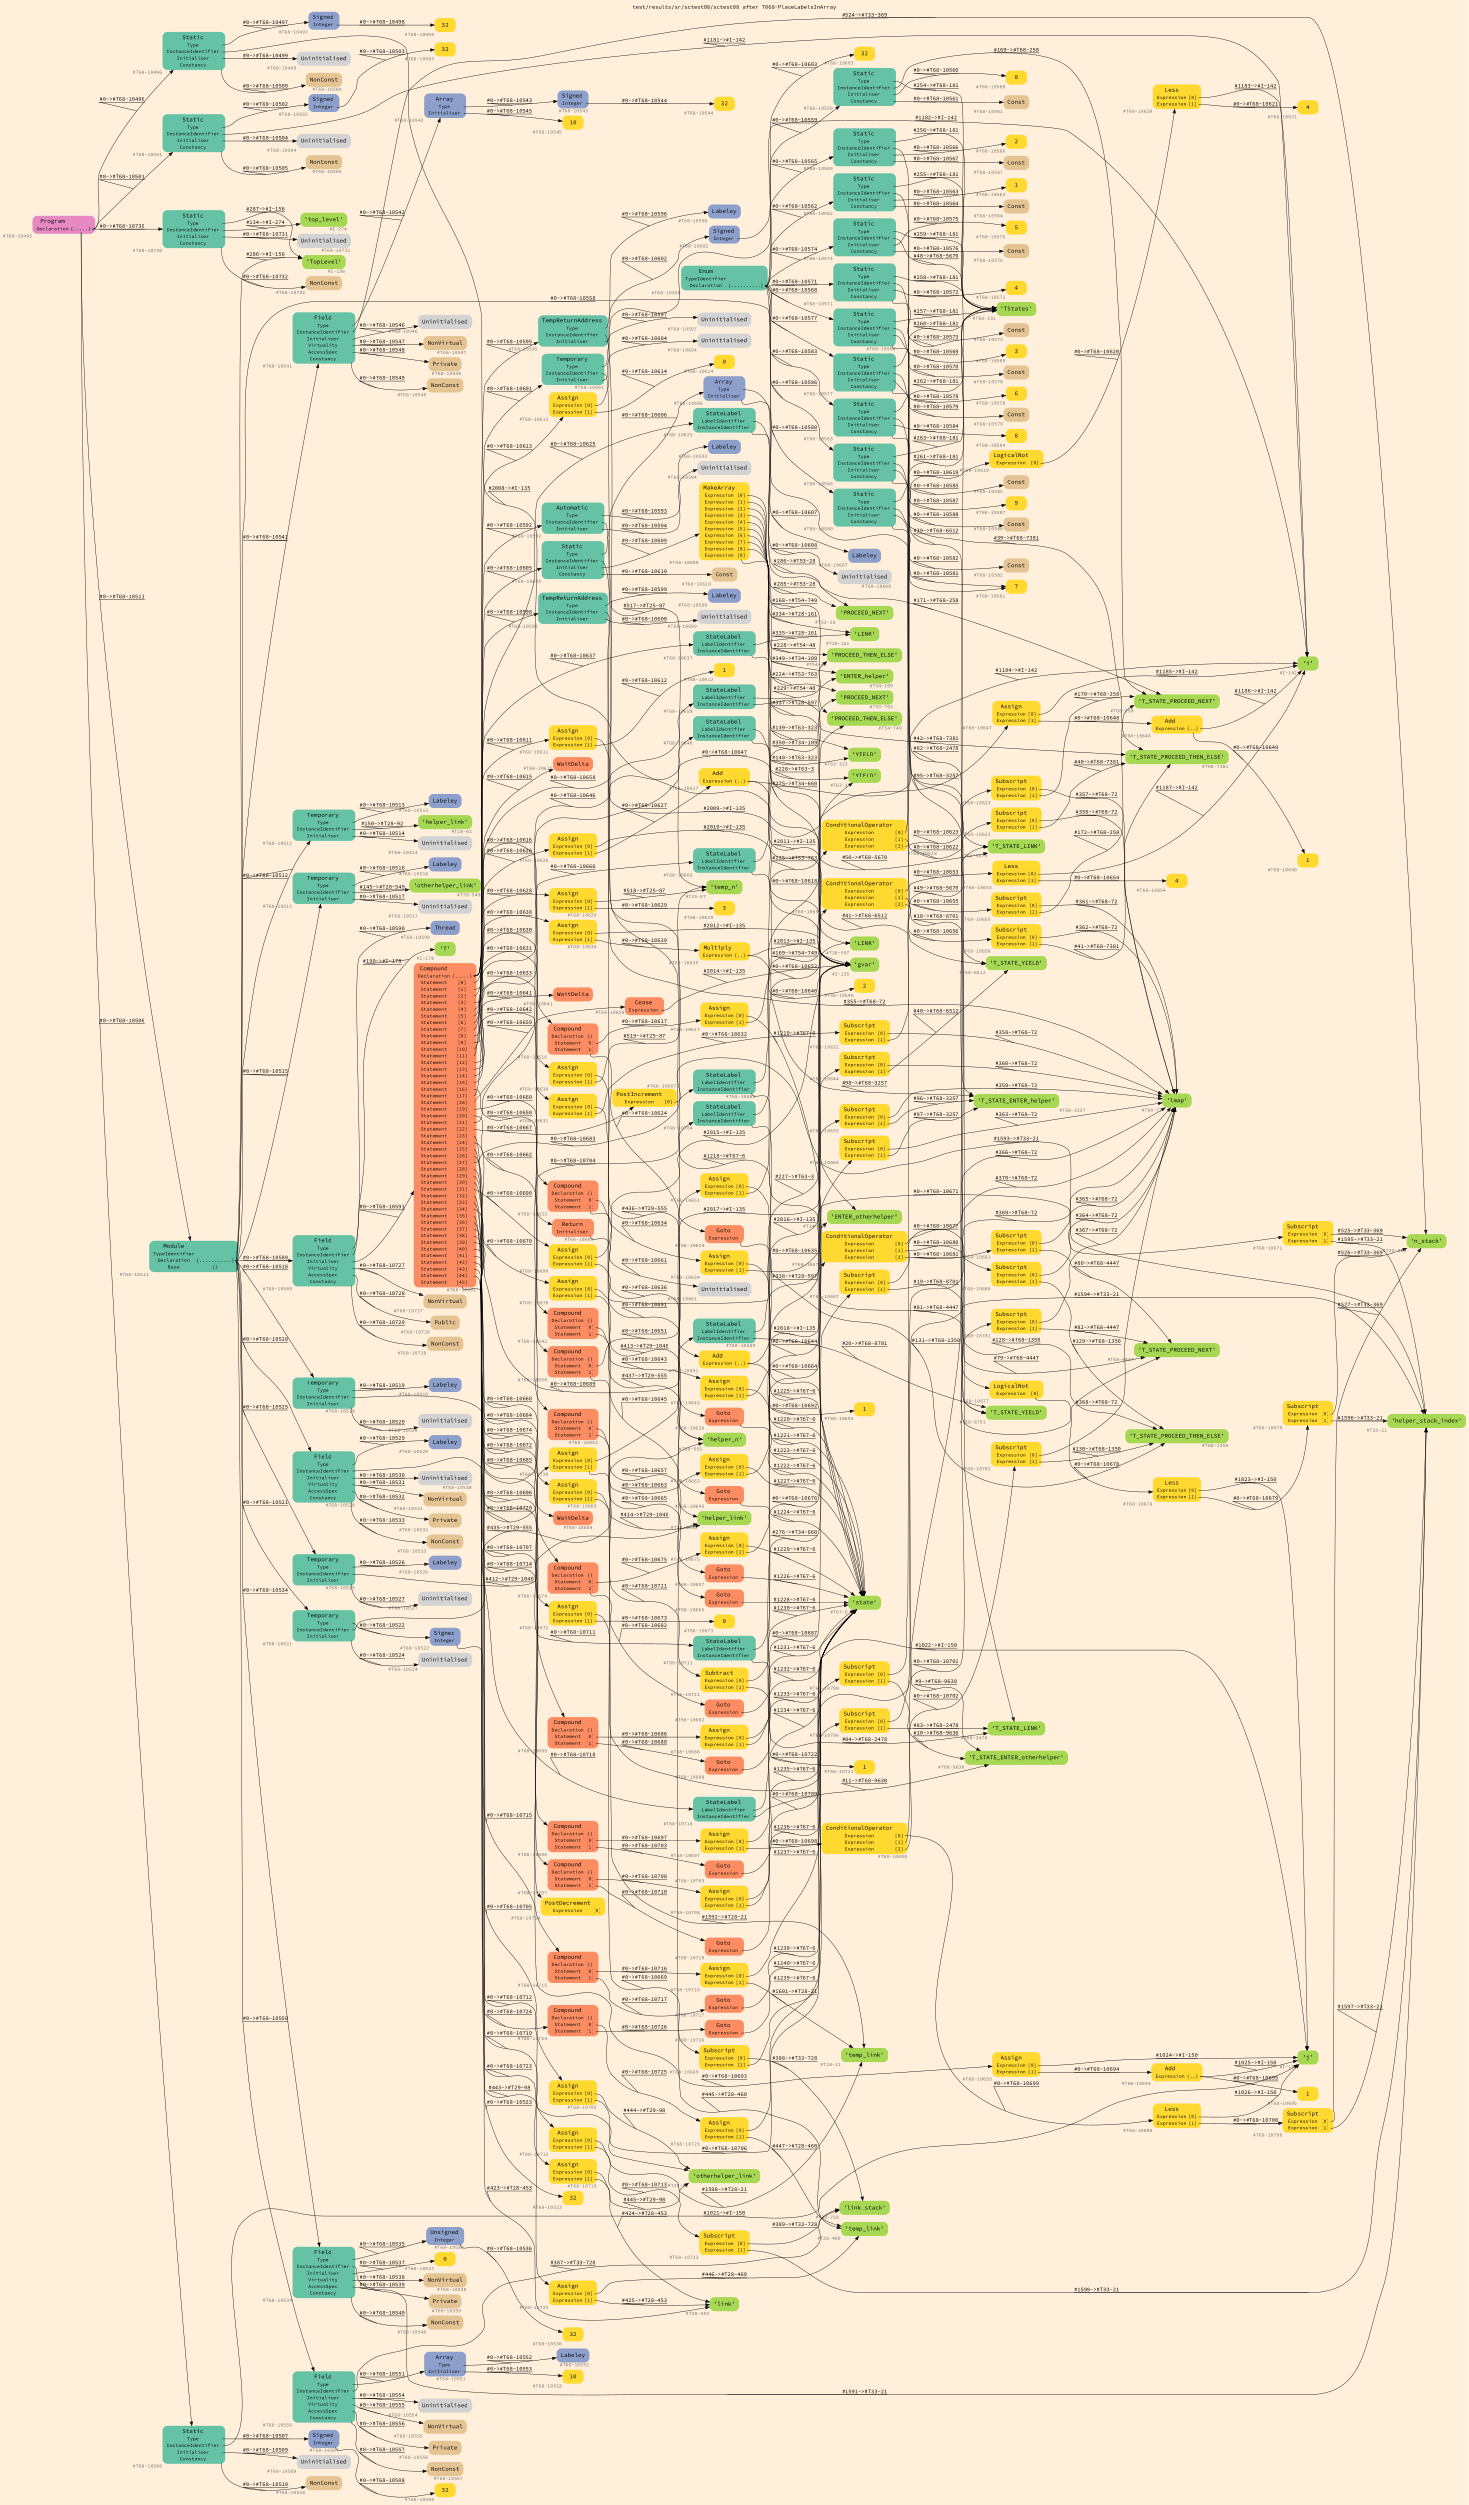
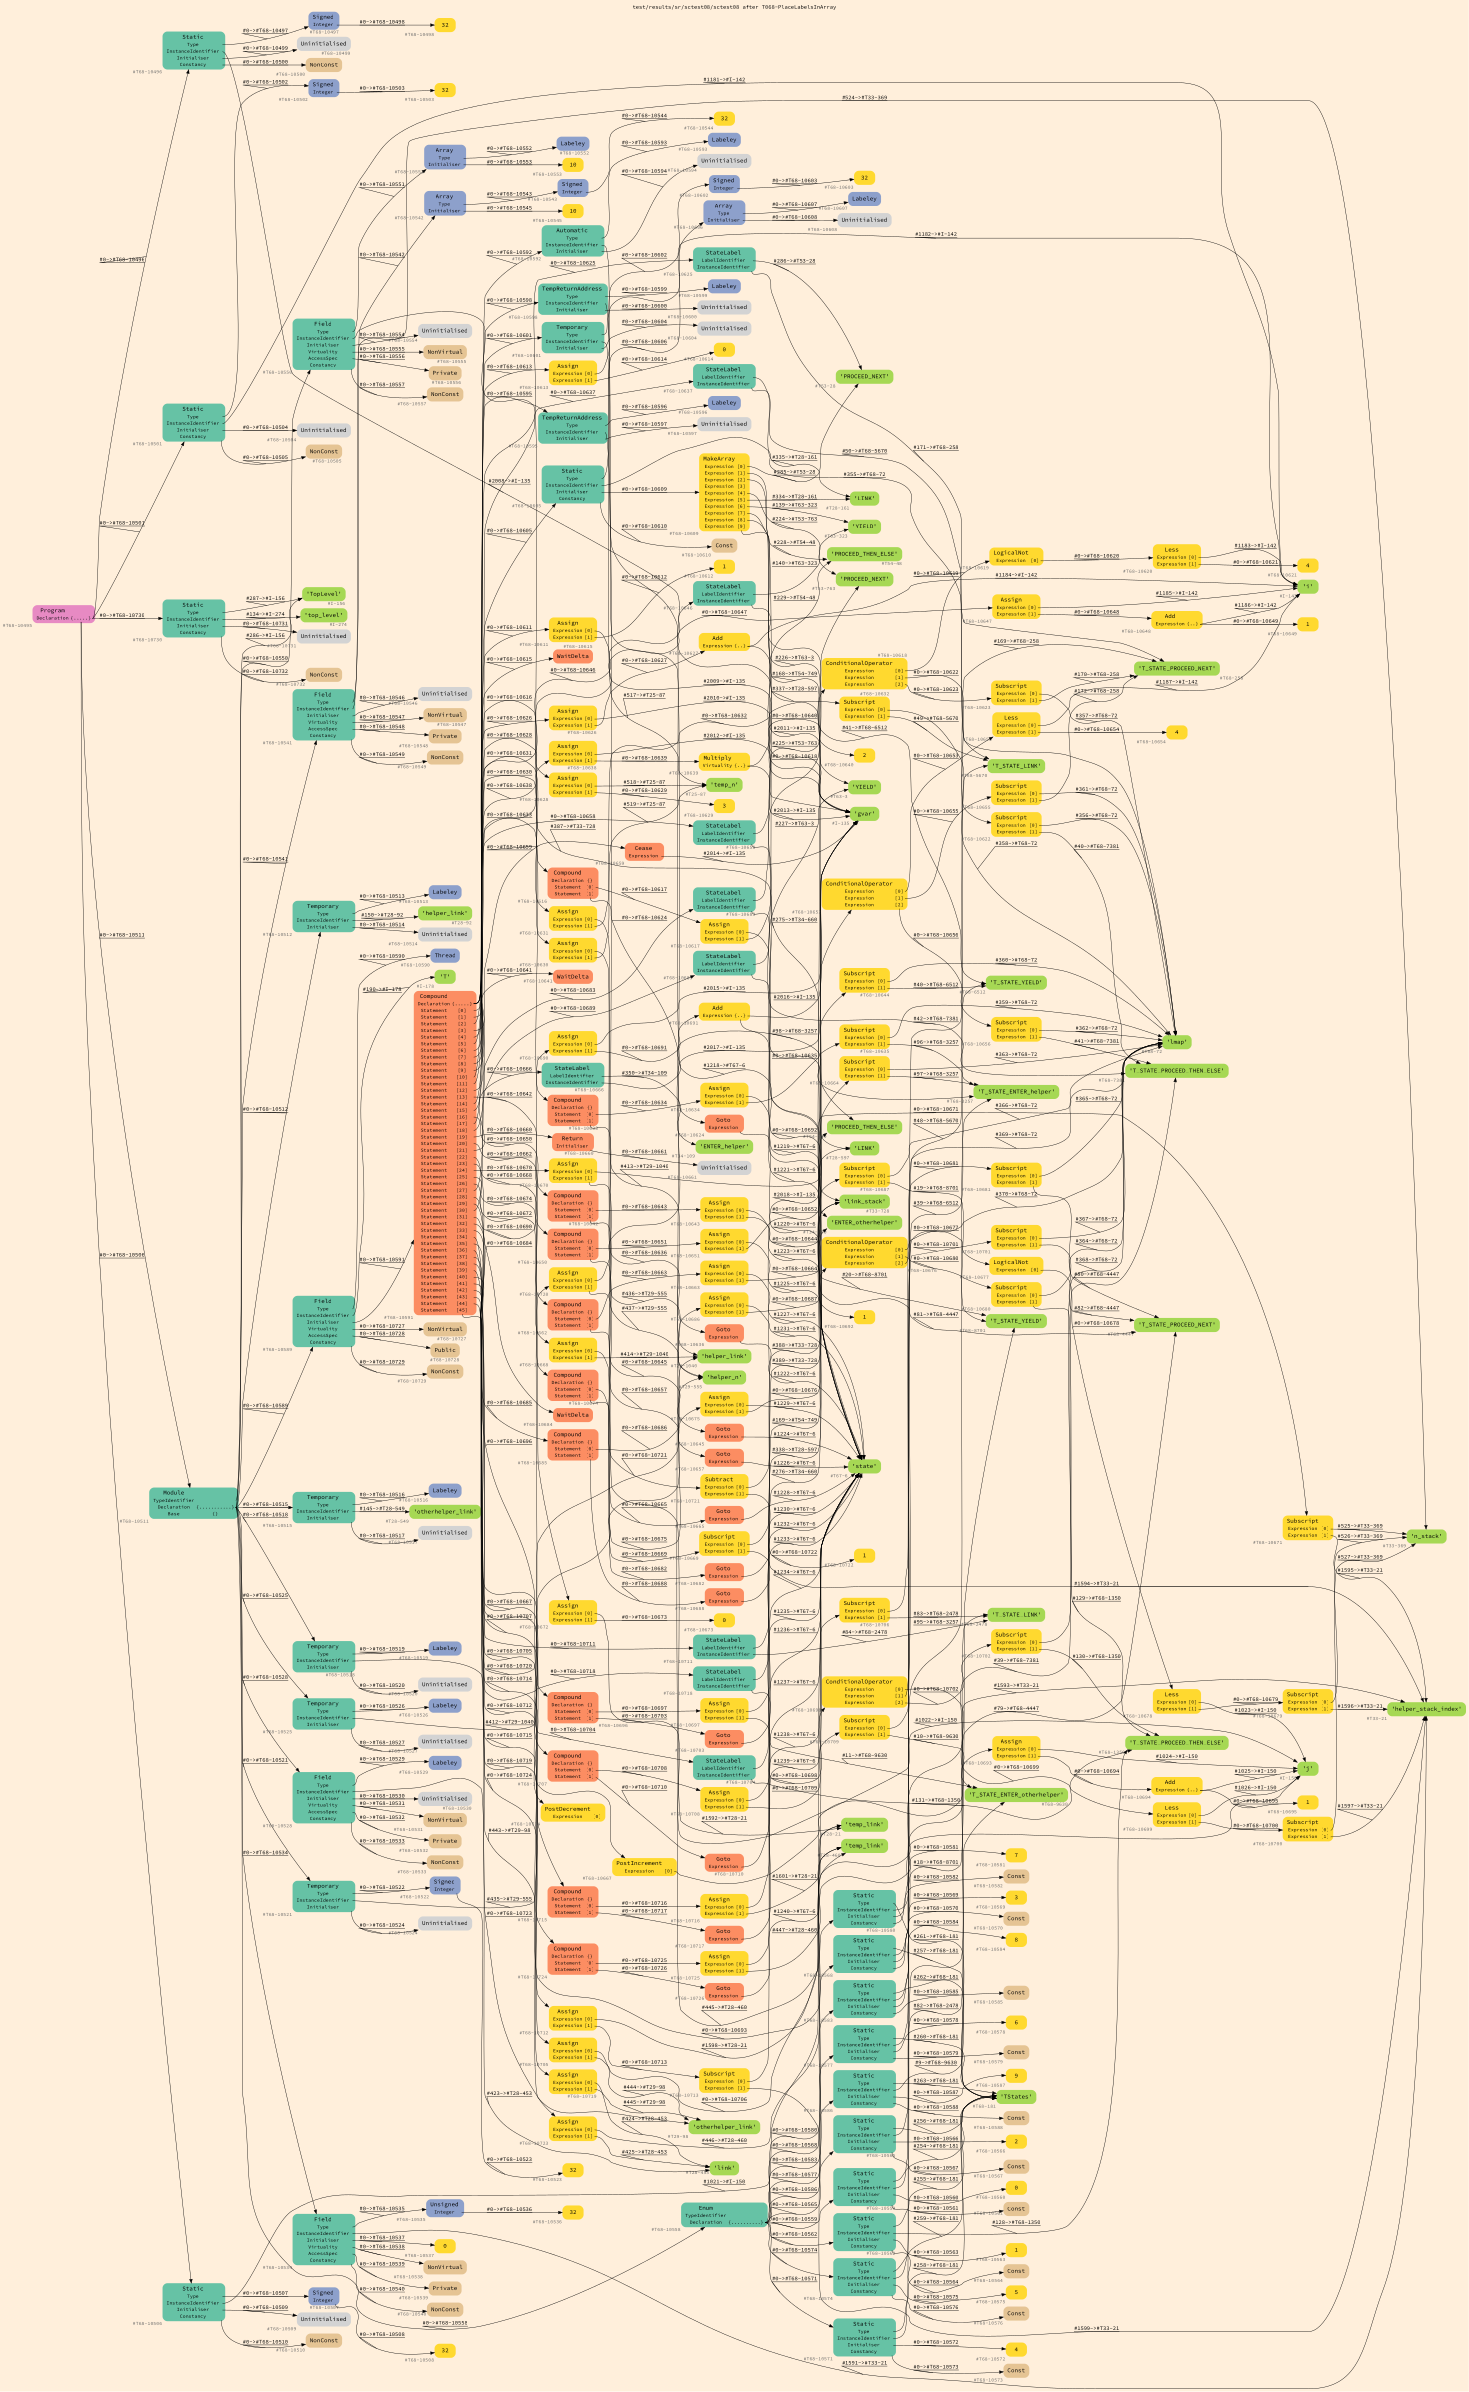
edge "Module" -> "7": now "Module" -> "Enum"
edge "MakeArray" -> "'ENTER_helper'": removed, label "#349->#T34-109"
node "Multiply": text "Expression" -> "Virtuality"
